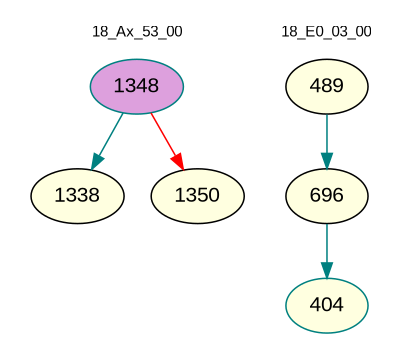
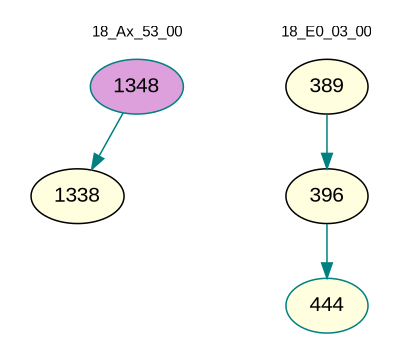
node "489": label "489" -> "389"
node "1350": removed
node "696": label "696" -> "396"
node "404": label "404" -> "444"
